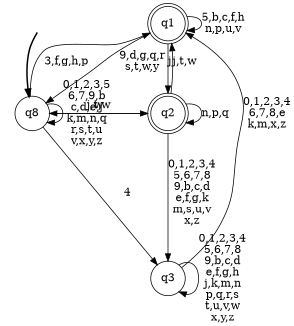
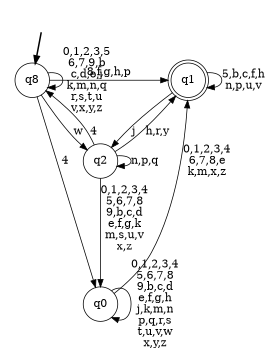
edge "q8" -> "q1": label "3,f,g,h,p" -> "8,f,g,h,p"
edge "q2" -> "q1": label "j,t,w" -> "h,r,y"
edge "q1" -> "q8": removed, label "9,d,g,q,r s,t,w,y"
edge "q2" -> "q8": label "j,t,w" -> "4"
node "q2": shape doublecircle -> circle
node "q3": label "q3" -> "q0"
